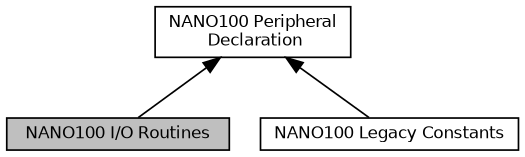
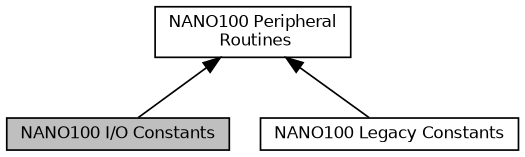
node "NANO100 Peripheral Declaration": label "NANO100 Peripheral Declaration" -> "NANO100 Peripheral Routines"
node "NANO100 I/O Routines": label "NANO100 I/O Routines" -> "NANO100 I/O Constants"
